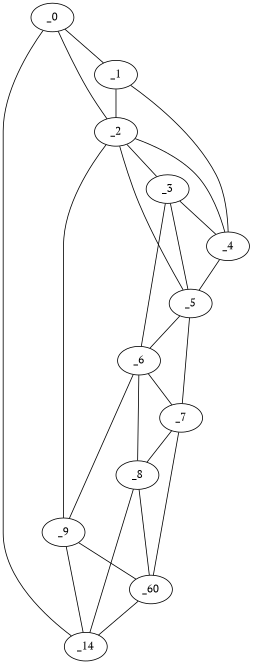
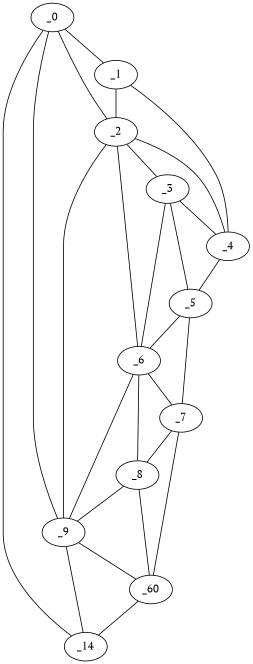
edge "_2" -- "_5": now "_2" -- "_6"
edge "_0" -- "_9": added
edge "_8" -- "_14": now "_8" -- "_9"
